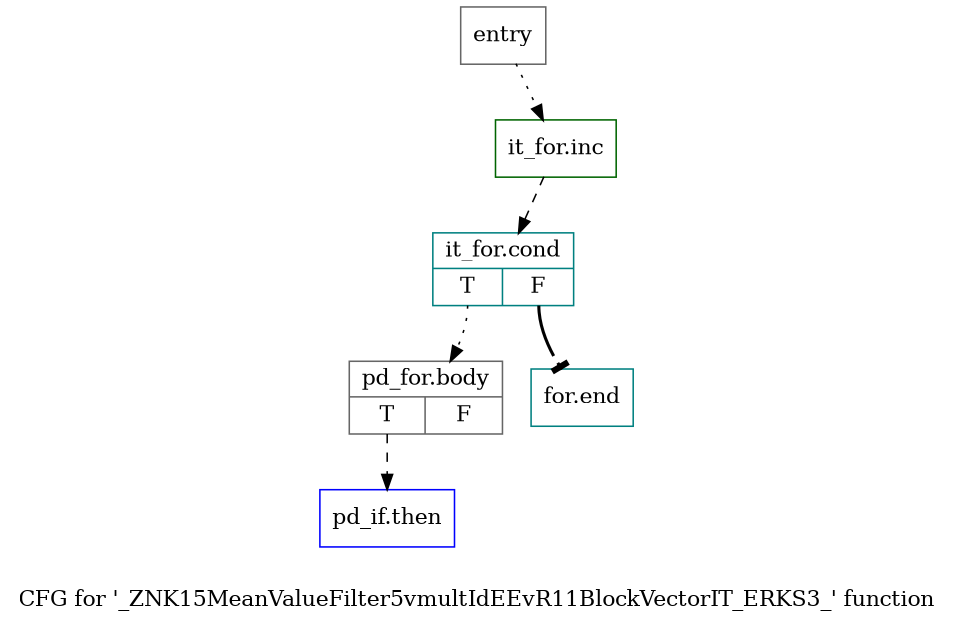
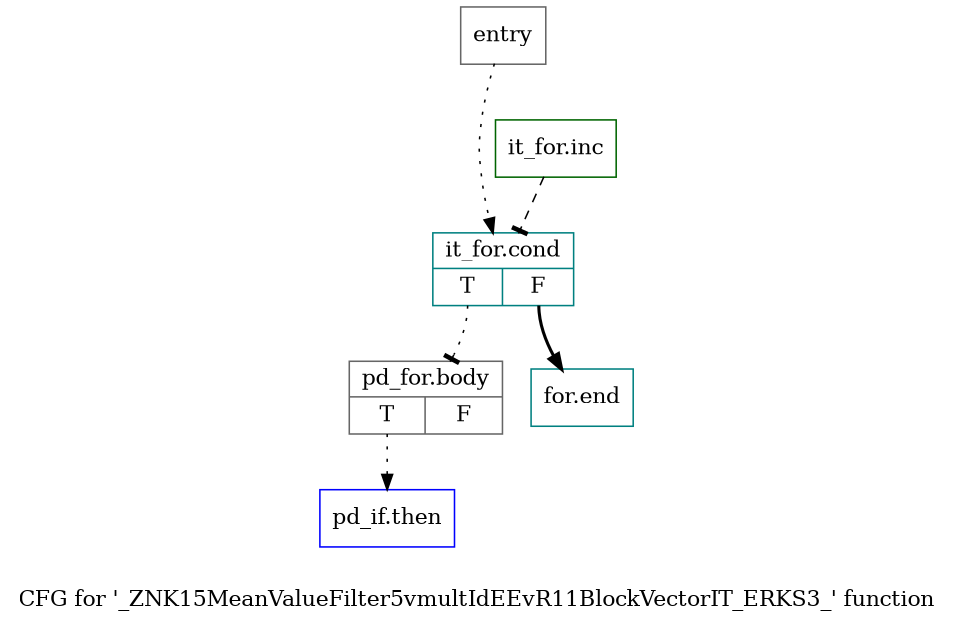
edge "entry" -> "it_for.inc": now "entry" -> "it_for.cond"
edge "it_for.inc" -> "it_for.cond": arrowhead normal -> tee
edge "it_for.cond" -> "pd_for.body": arrowhead normal -> tee
edge "it_for.cond" -> "for.end": arrowhead tee -> normal
edge "pd_for.body" -> "pd_if.then": style dashed -> dotted
